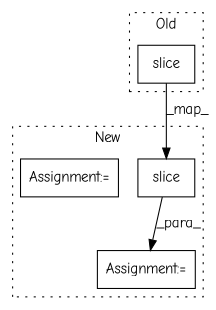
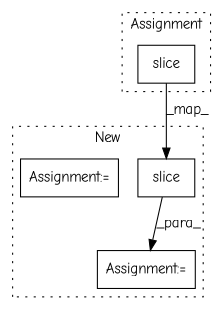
cluster "Old": label "Old" -> "Assignment"
